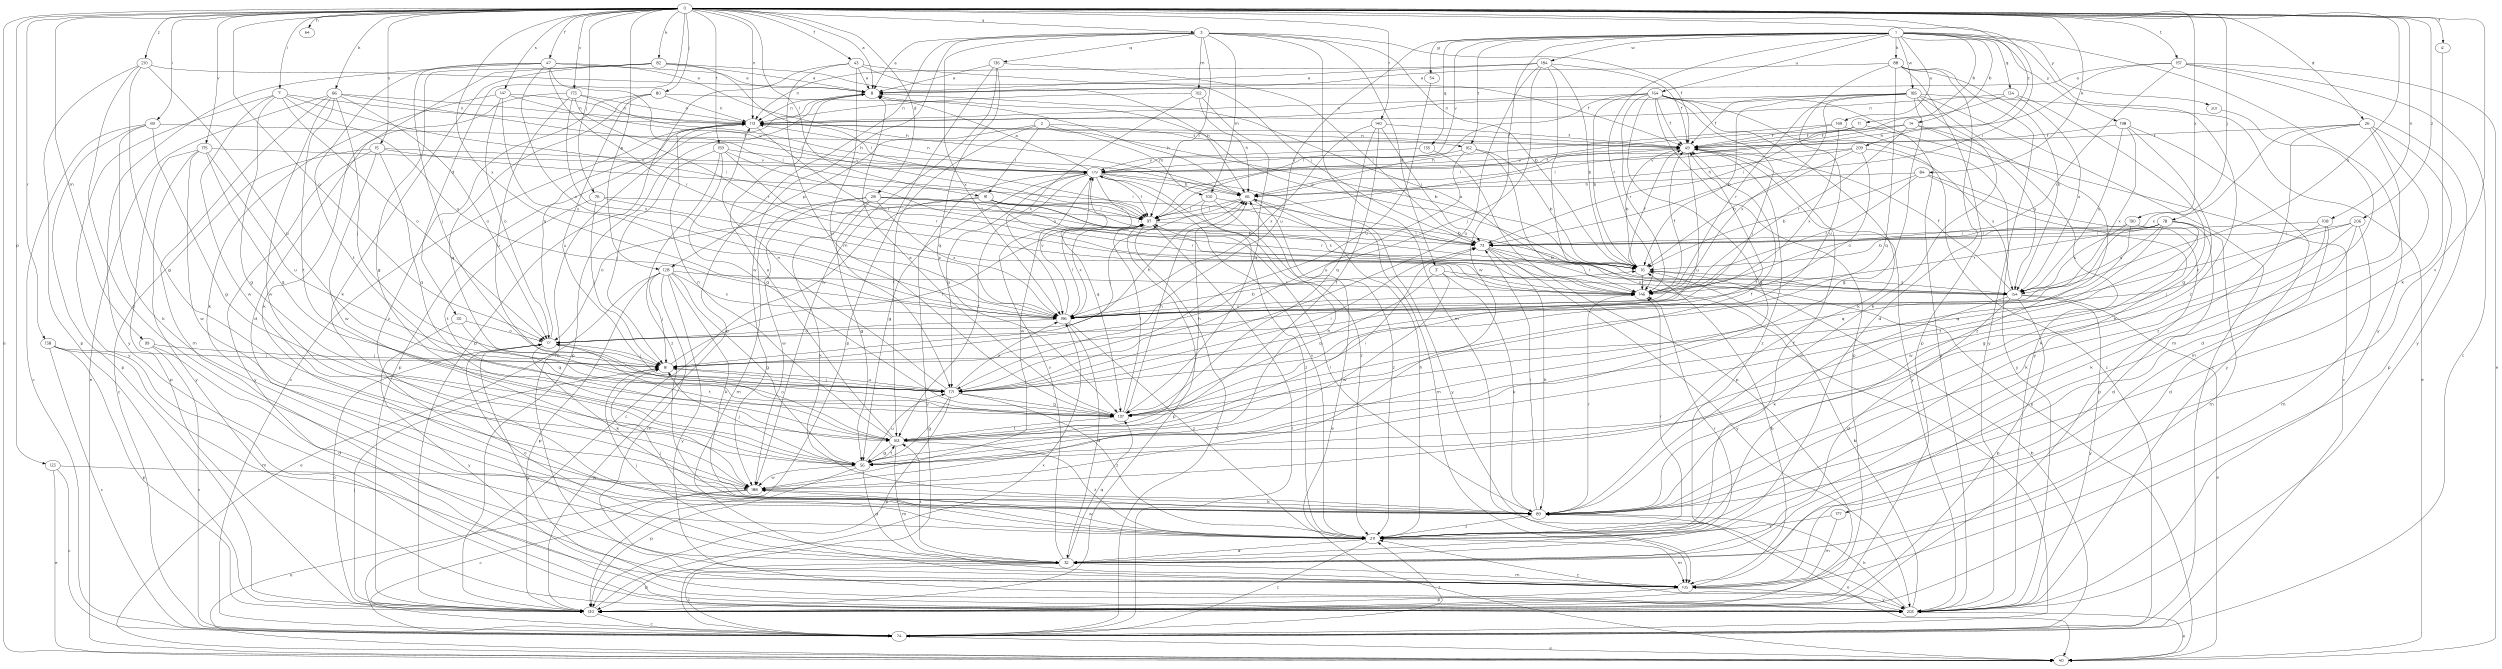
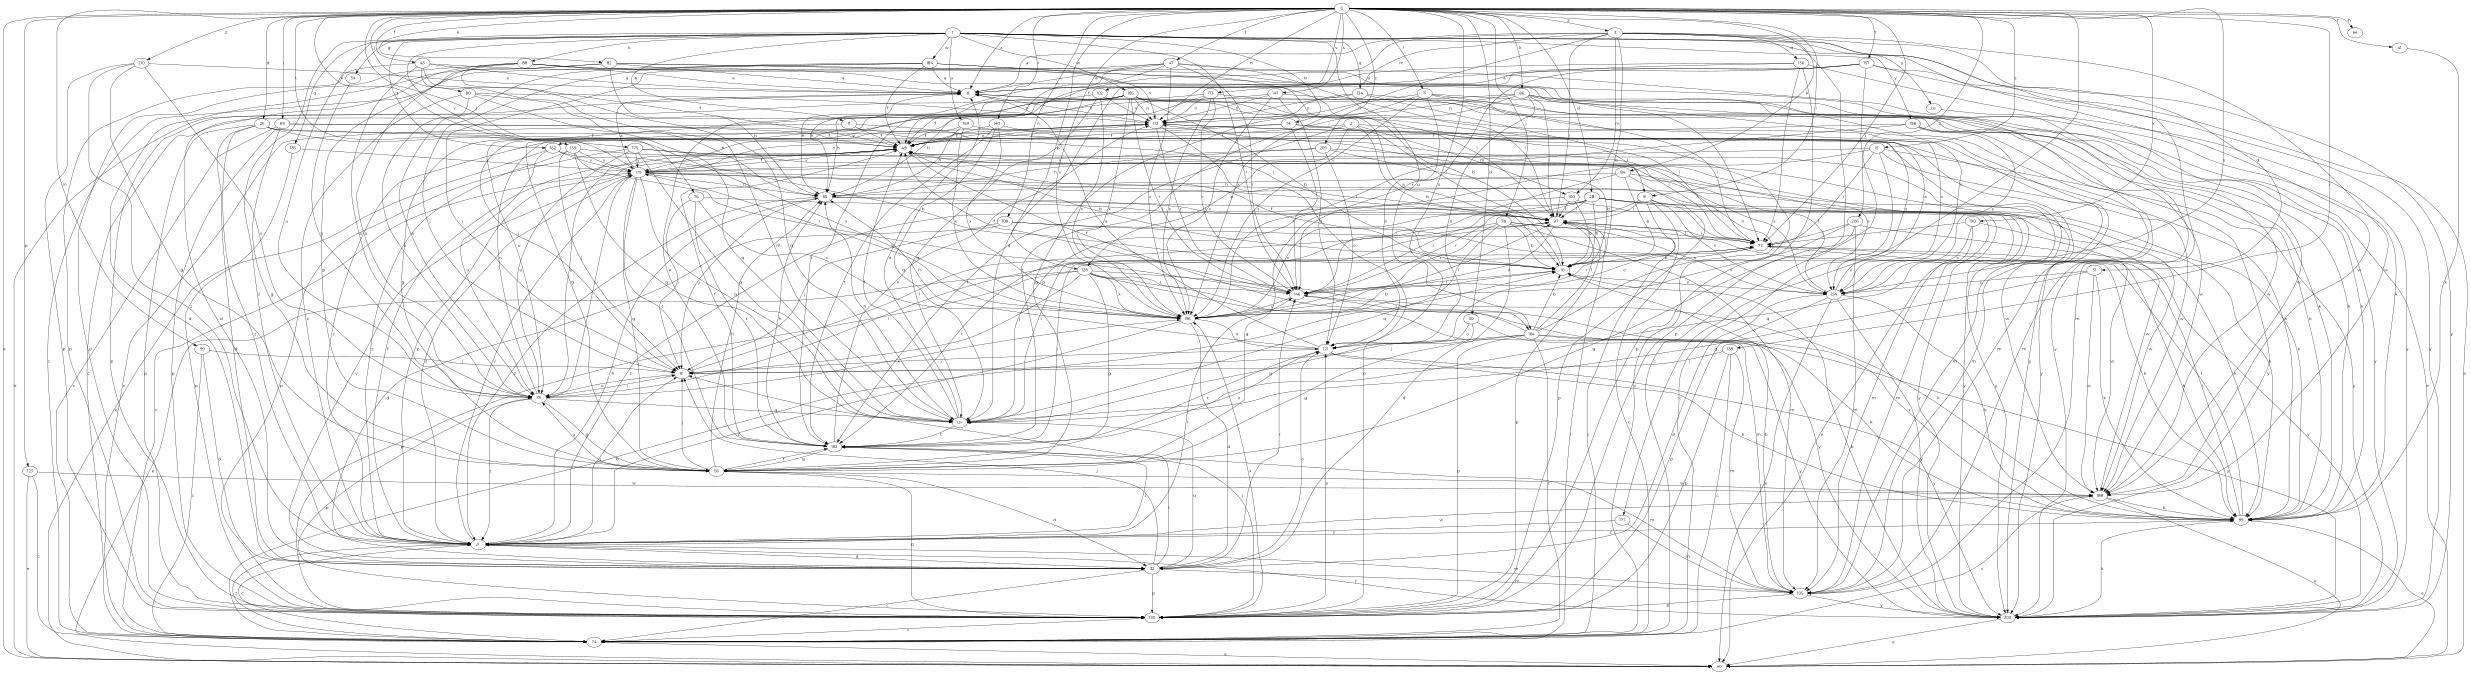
edge "164" -> "146": reversed
